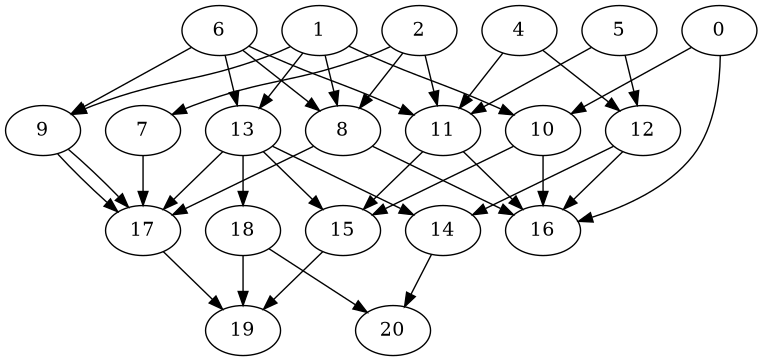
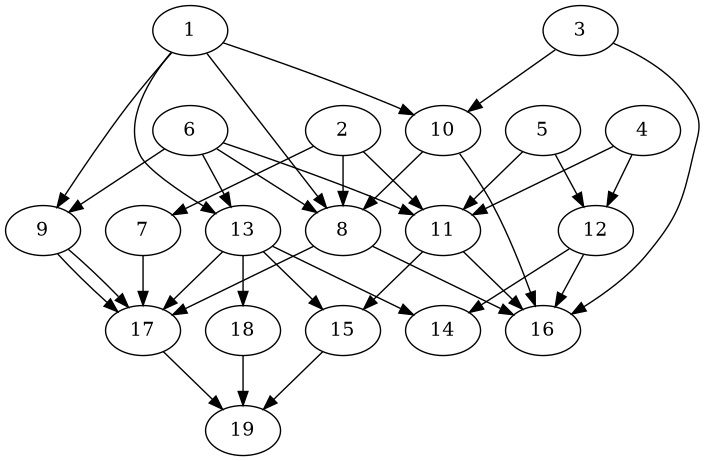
node "0": label "0" -> "3"
edge "10" -> "15": now "10" -> "8"
node "20": removed
